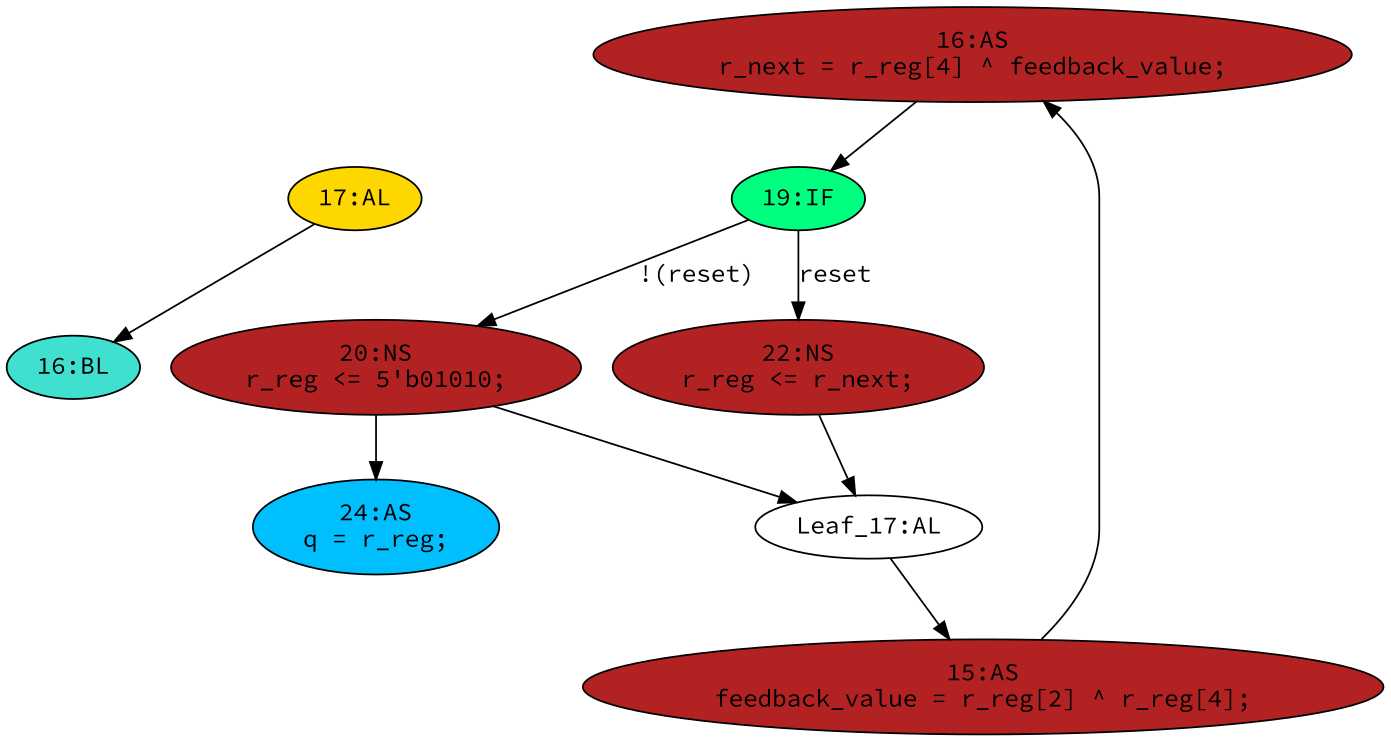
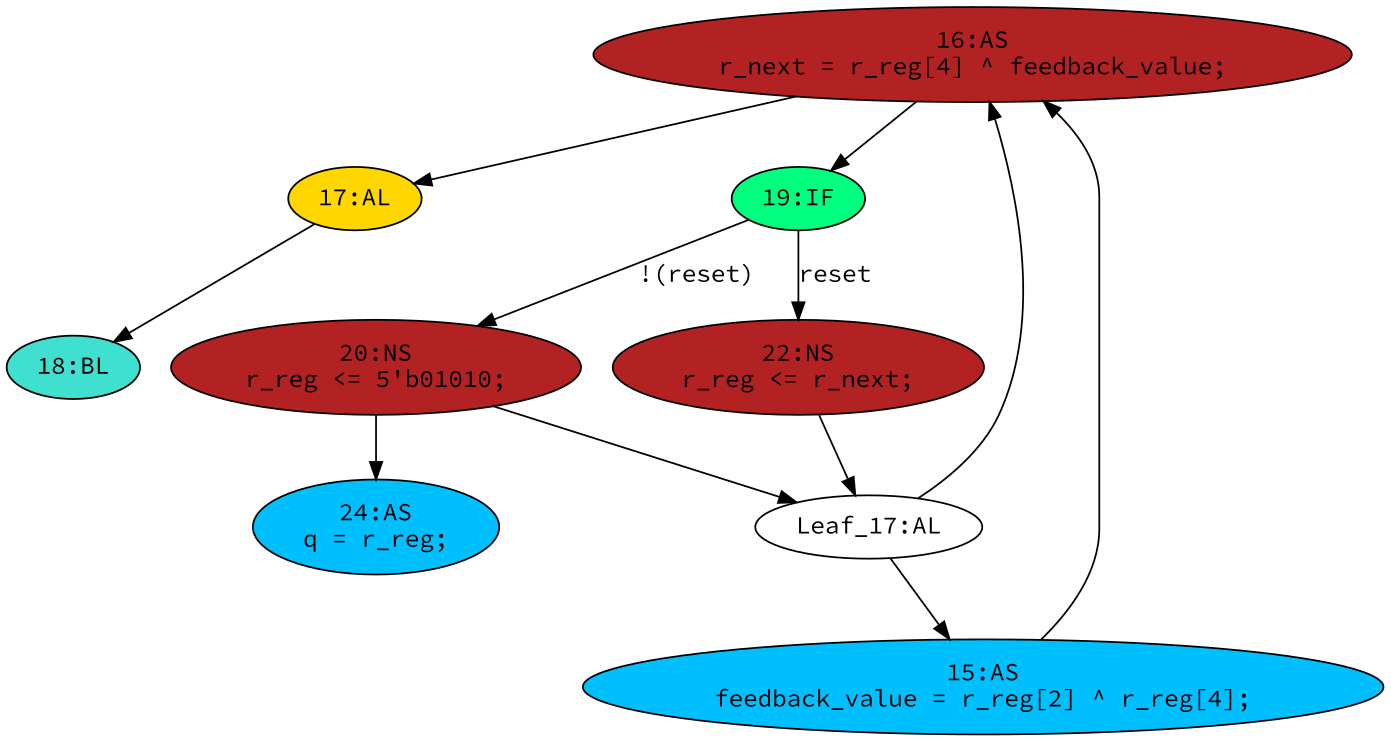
edge "16:AS r_next = r_reg[4] ^ feedback_value;" -> "17:AL": added
edge "Leaf_17:AL" -> "16:AS r_next = r_reg[4] ^ feedback_value;": added
node "16:BL": label "16:BL" -> "18:BL"
node "15:AS feedback_value = r_reg[2] ^ r_reg[4];": fillcolor firebrick -> deepskyblue
